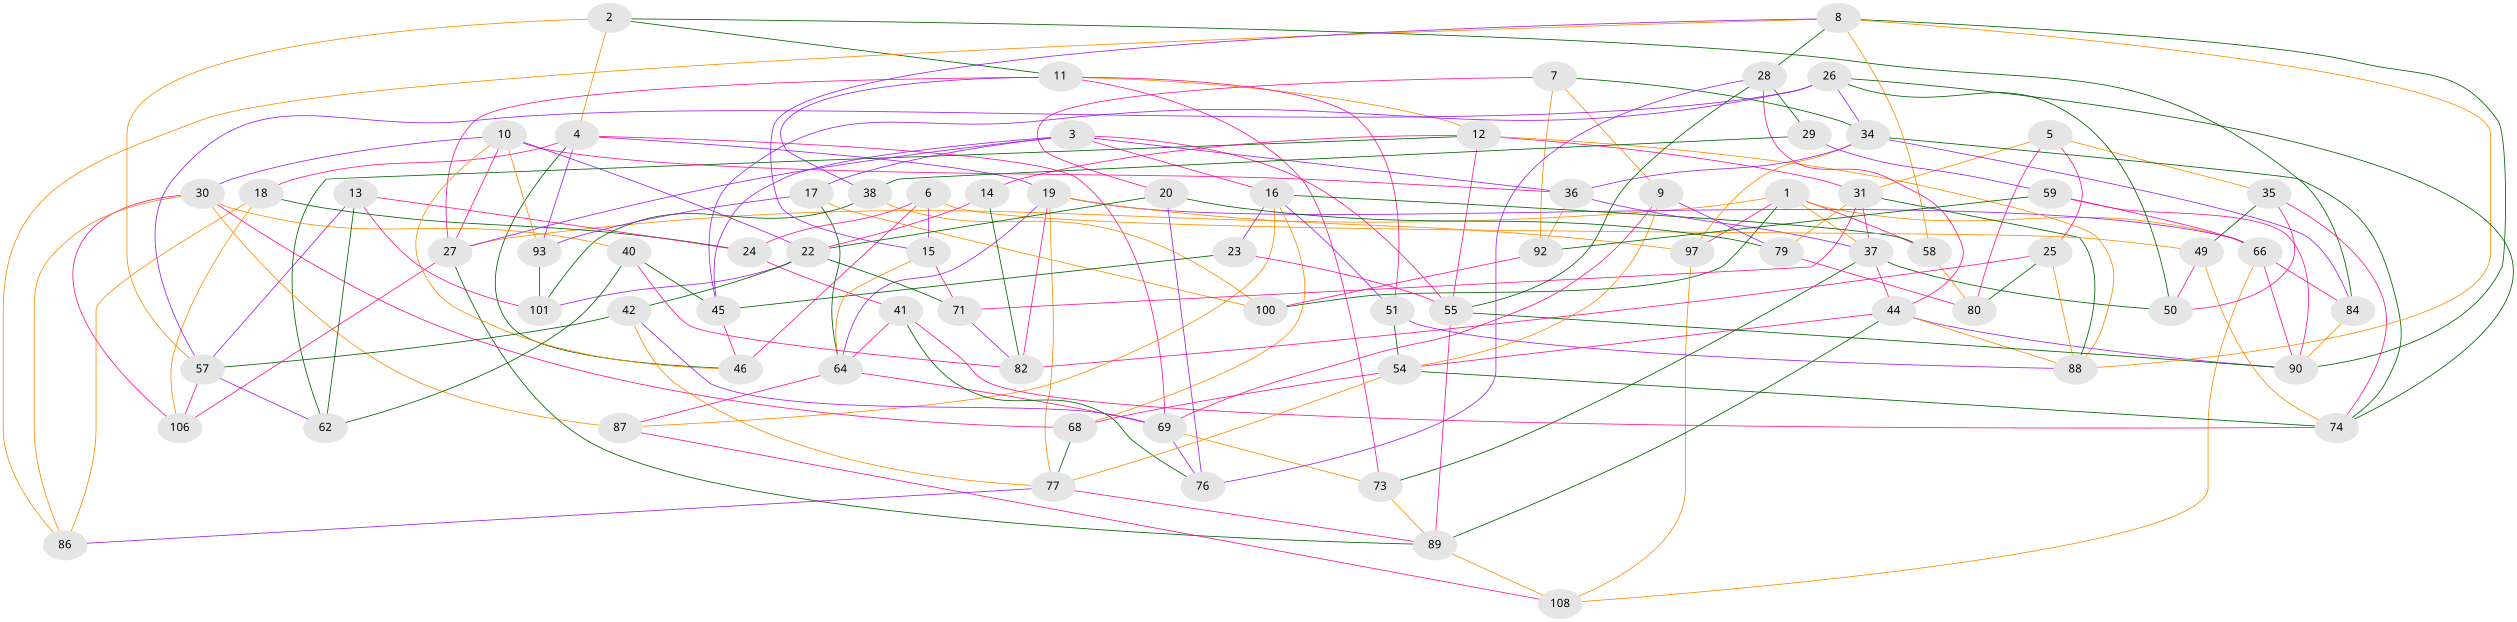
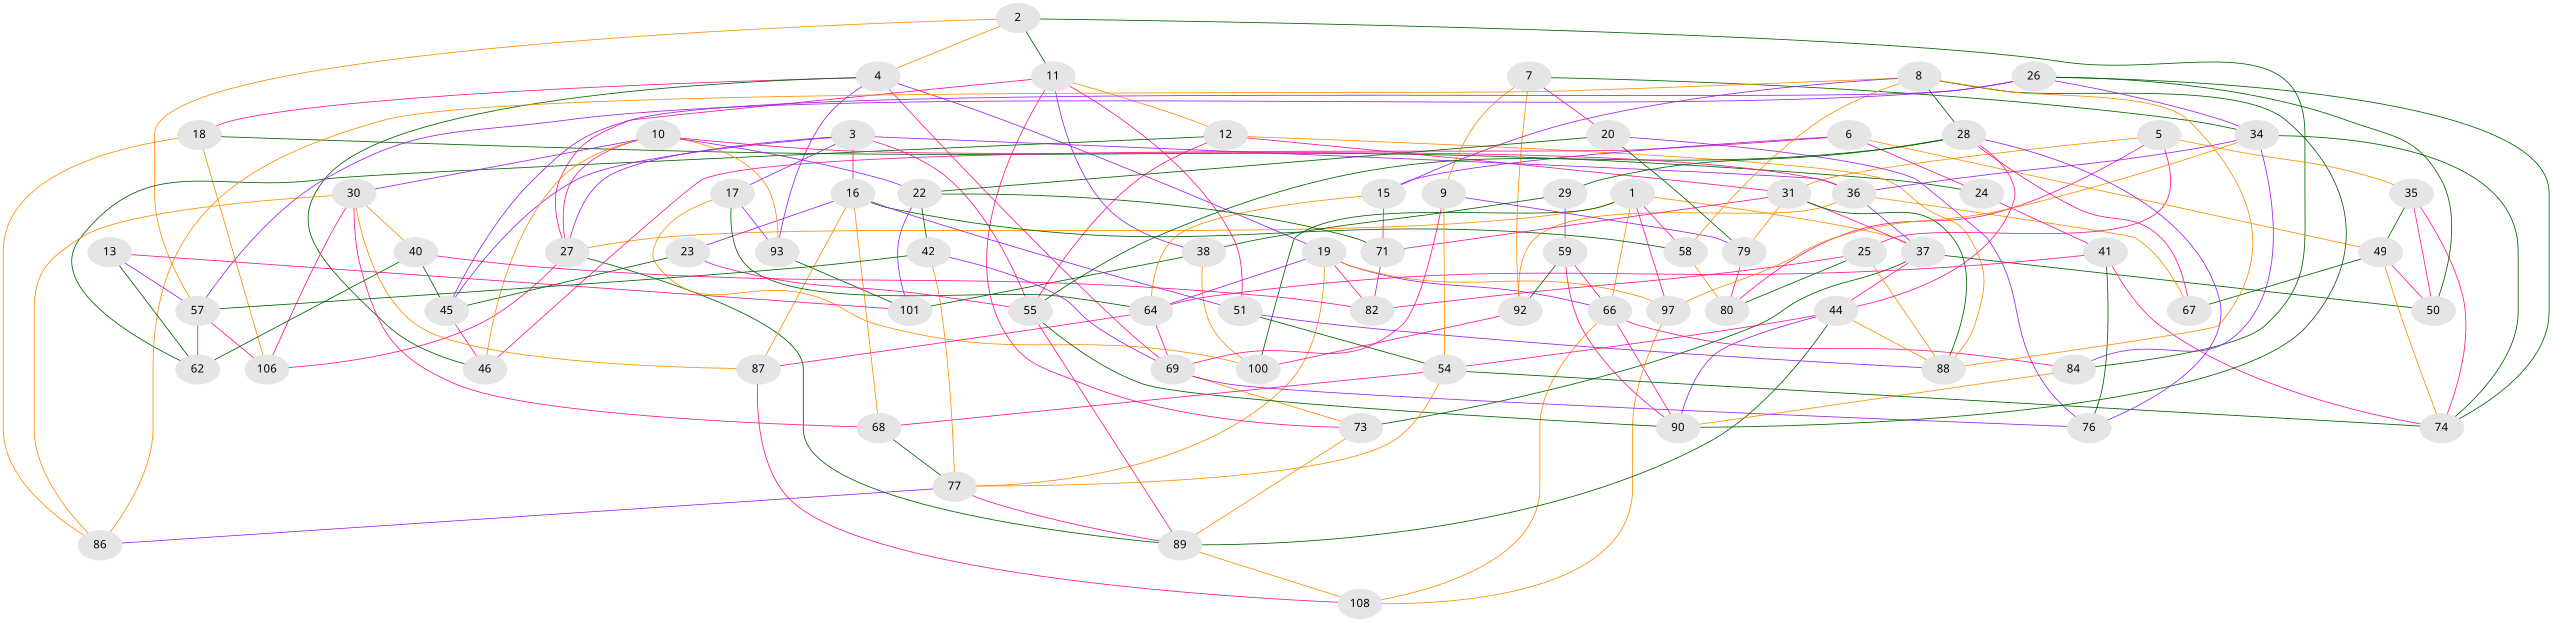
node "14": removed
edge "13" -- "24": removed
node "67": added
